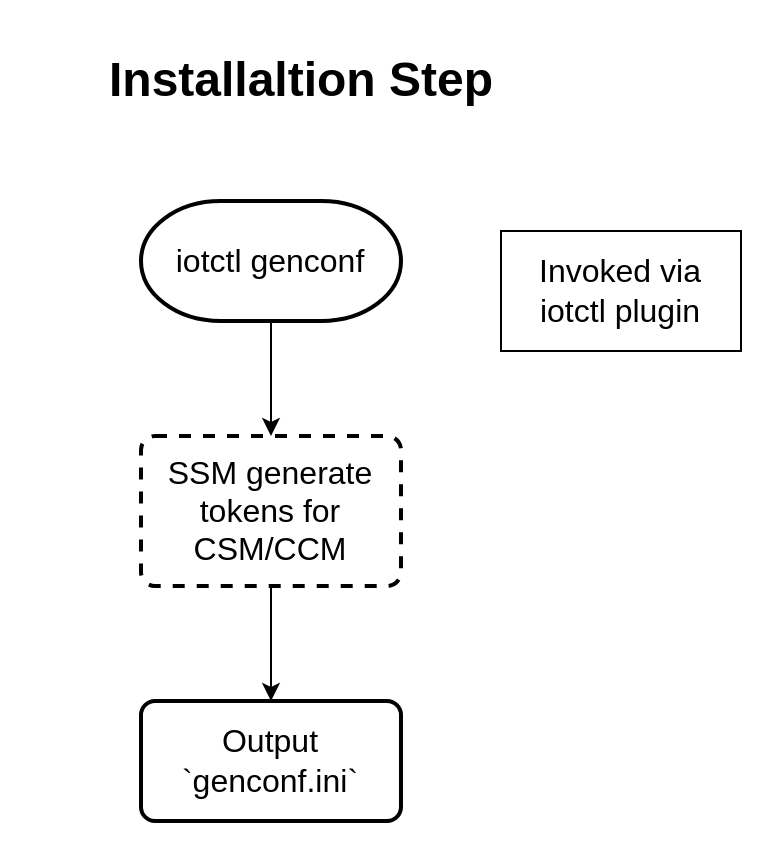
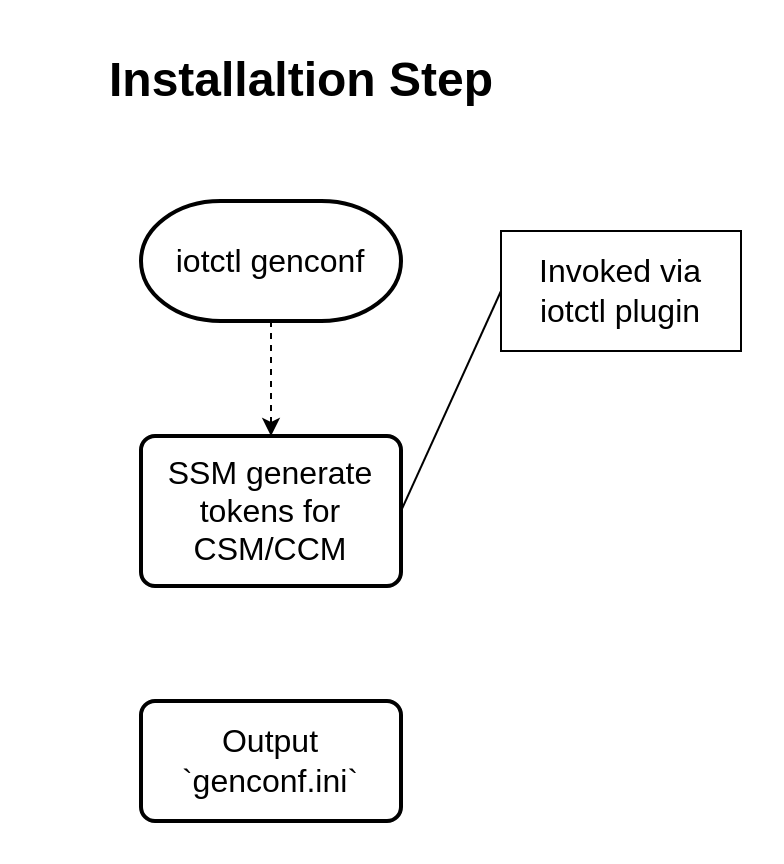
edge "iotctl genconf" -> "SSM generate tokens for CSM/CCM": style solid -> dashed
edge "Invoked via iotctl plugin" -- "SSM generate tokens for CSM/CCM": added
node "SSM generate tokens for CSM/CCM": style dashed -> solid
edge "SSM generate tokens for CSM/CCM" -> "Output `genconf.ini`": removed
